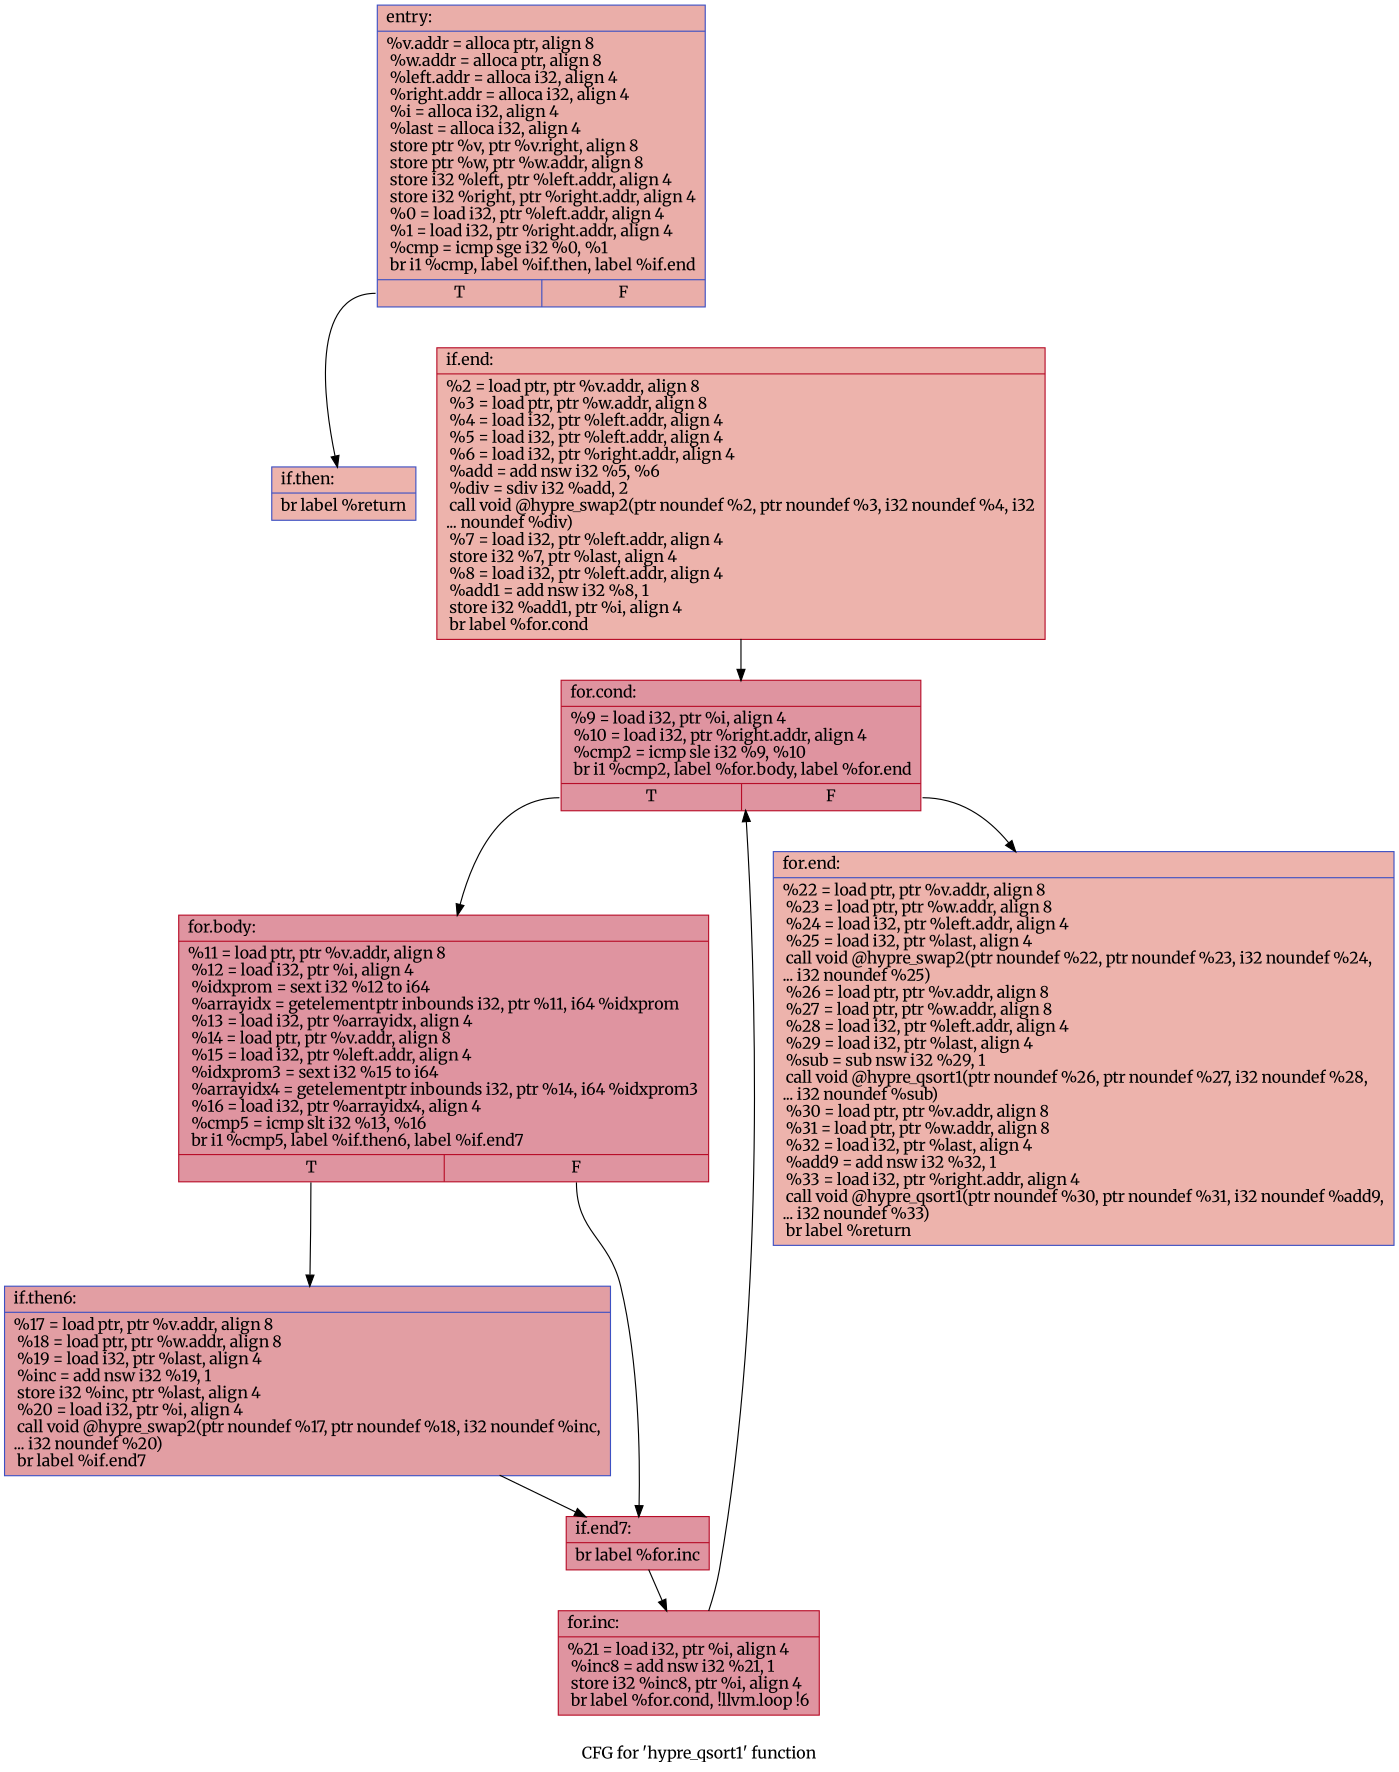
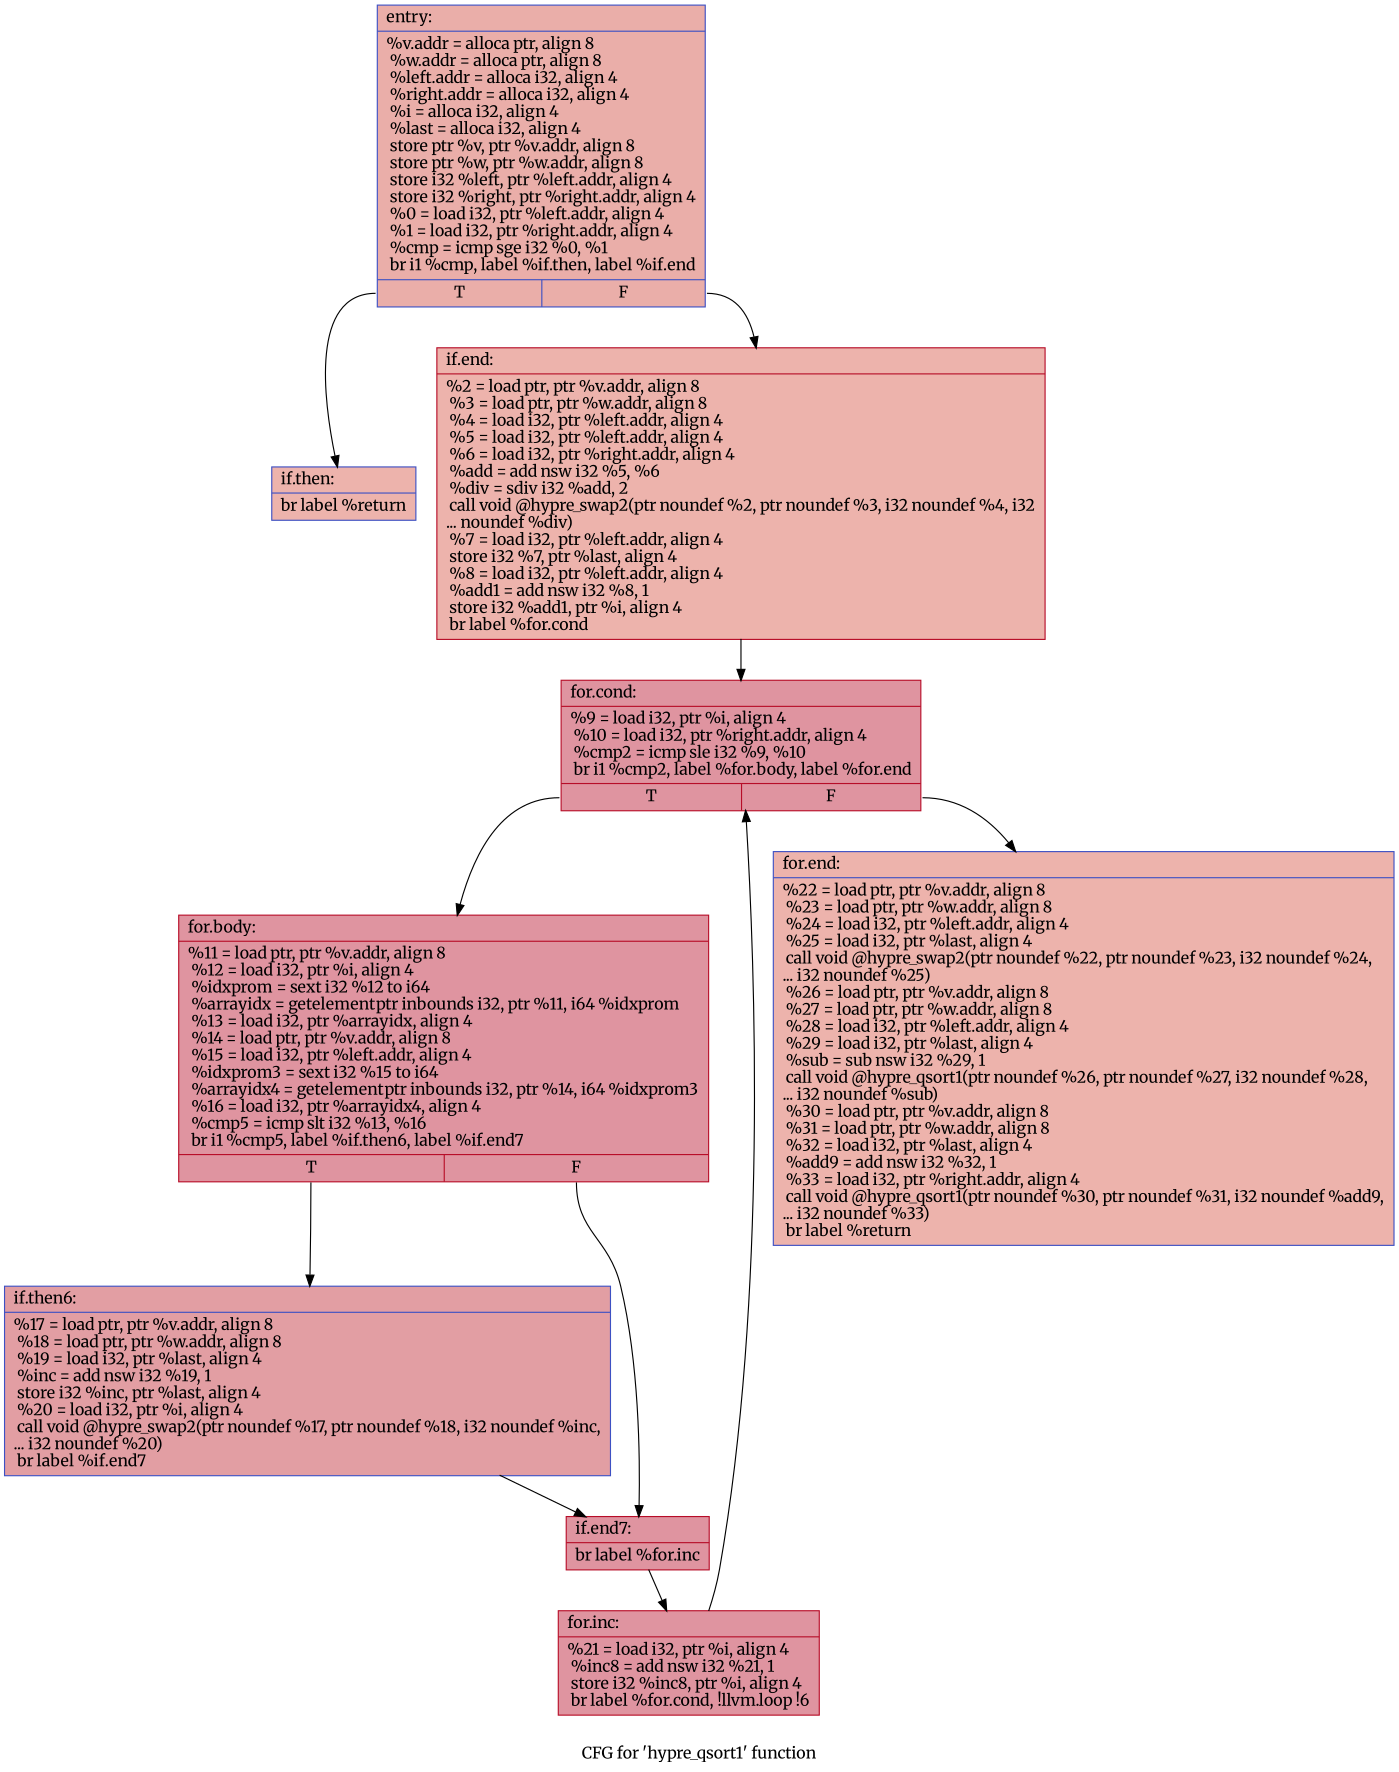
node "entry:": text "store ptr %v, ptr %v.right, align 8" -> "store ptr %v, ptr %v.addr, align 8"
edge "entry:" -> "if.end:": added
